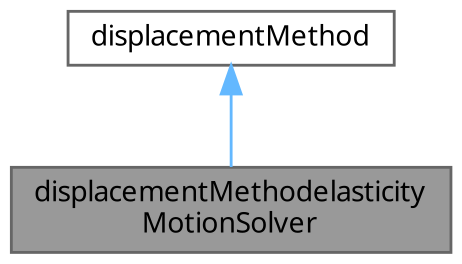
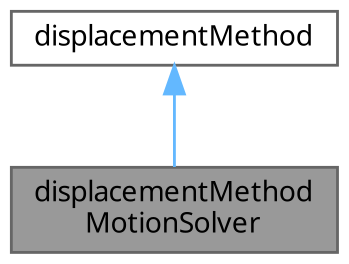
node "displacementMethodelasticity MotionSolver": label "displacementMethodelasticity MotionSolver" -> "displacementMethod MotionSolver"
